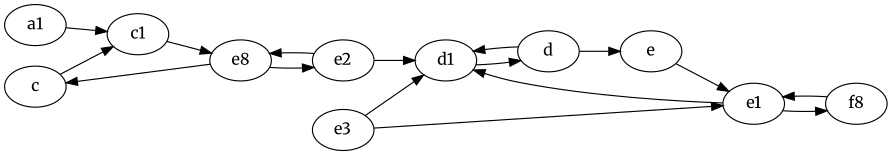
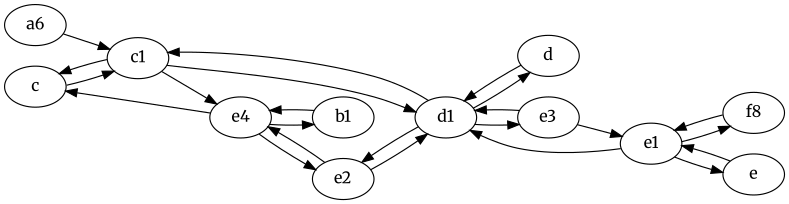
node "a1": label "a1" -> "a6"
edge "d" -> "e": now "e1" -> "e"
node "e8": label "e8" -> "e4"
edge "d1" -> "c1": added
edge "c1" -> "c": added
edge "c1" -> "d1": added
node "b1": added
edge "d1" -> "e3": added
edge "d1" -> "e2": added
